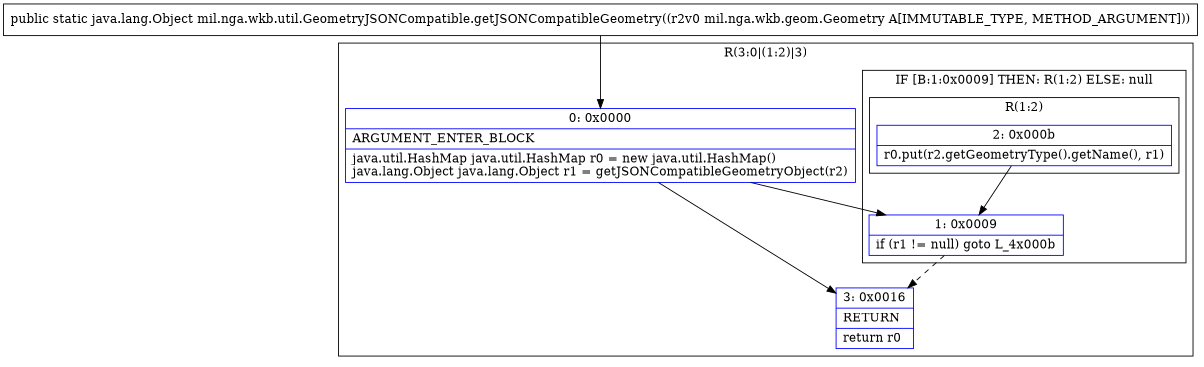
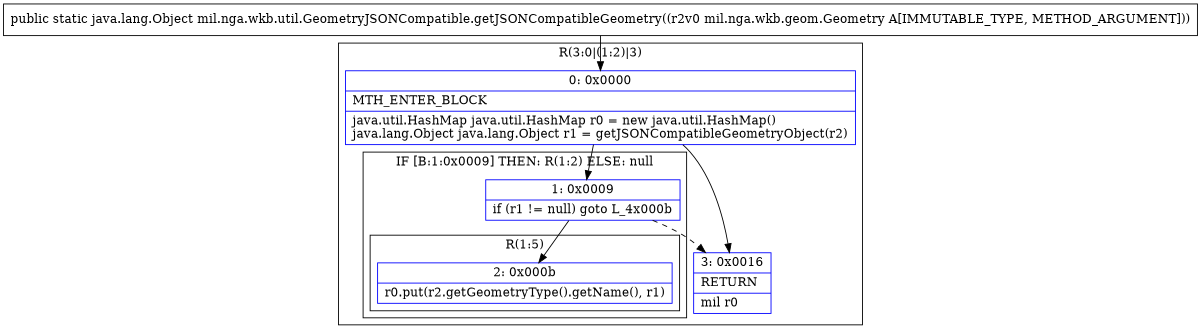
cluster "R(1:2)": label "R(1:2)" -> "R(1:5)"
node "0: 0x0000": text "ARGUMENT_ENTER_BLOCK" -> "MTH_ENTER_BLOCK"
edge "2: 0x000b" -> "1: 0x0009": reversed
node "3: 0x0016": text "return r0" -> "mil r0"
